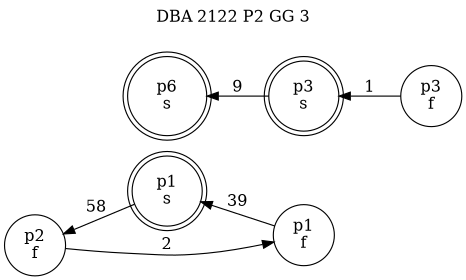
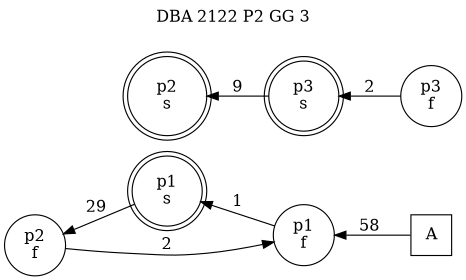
edge "p3 f" -> "p3 s": label "1" -> "2"
node "p6 s": label "p6 s" -> "p2 s"
edge "p1 f" -> "p1 s": label "39" -> "1"
edge "p1 s" -> "p2 f": label "58" -> "29"
node "A": added
